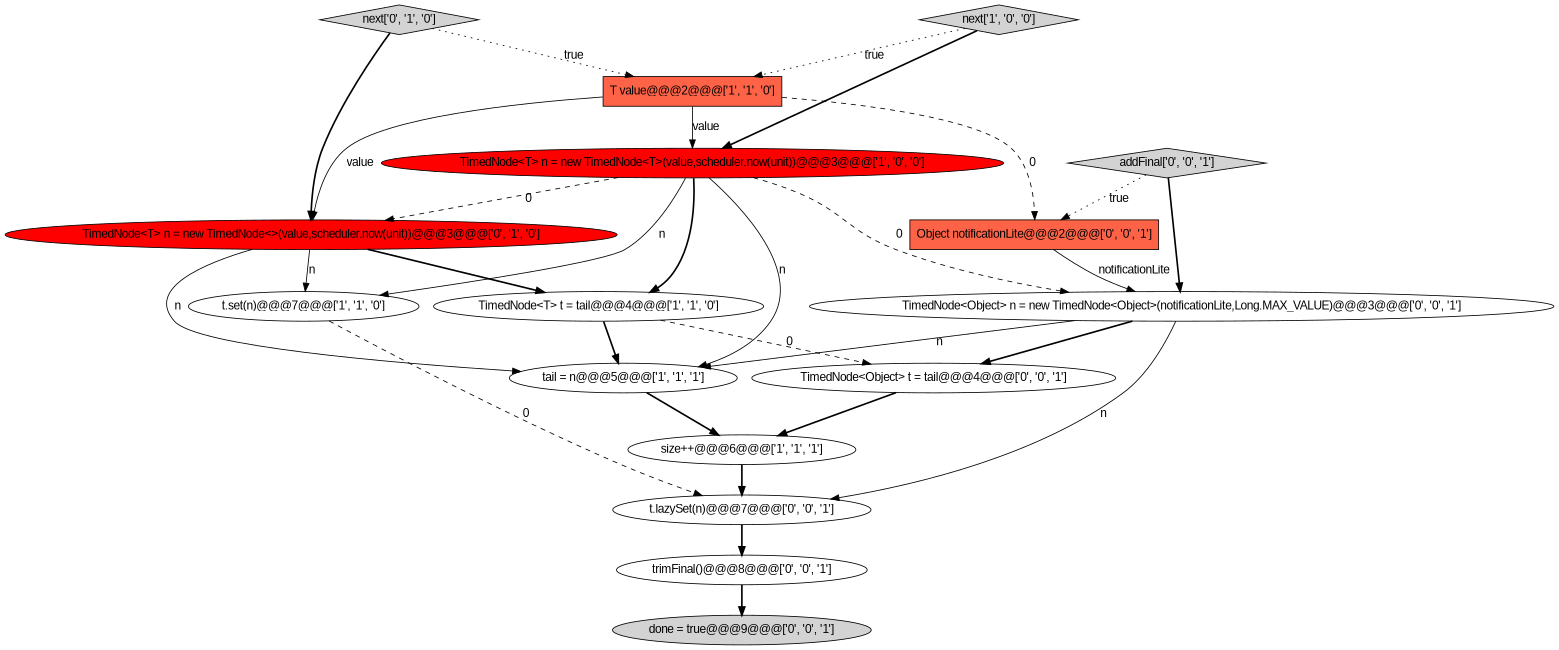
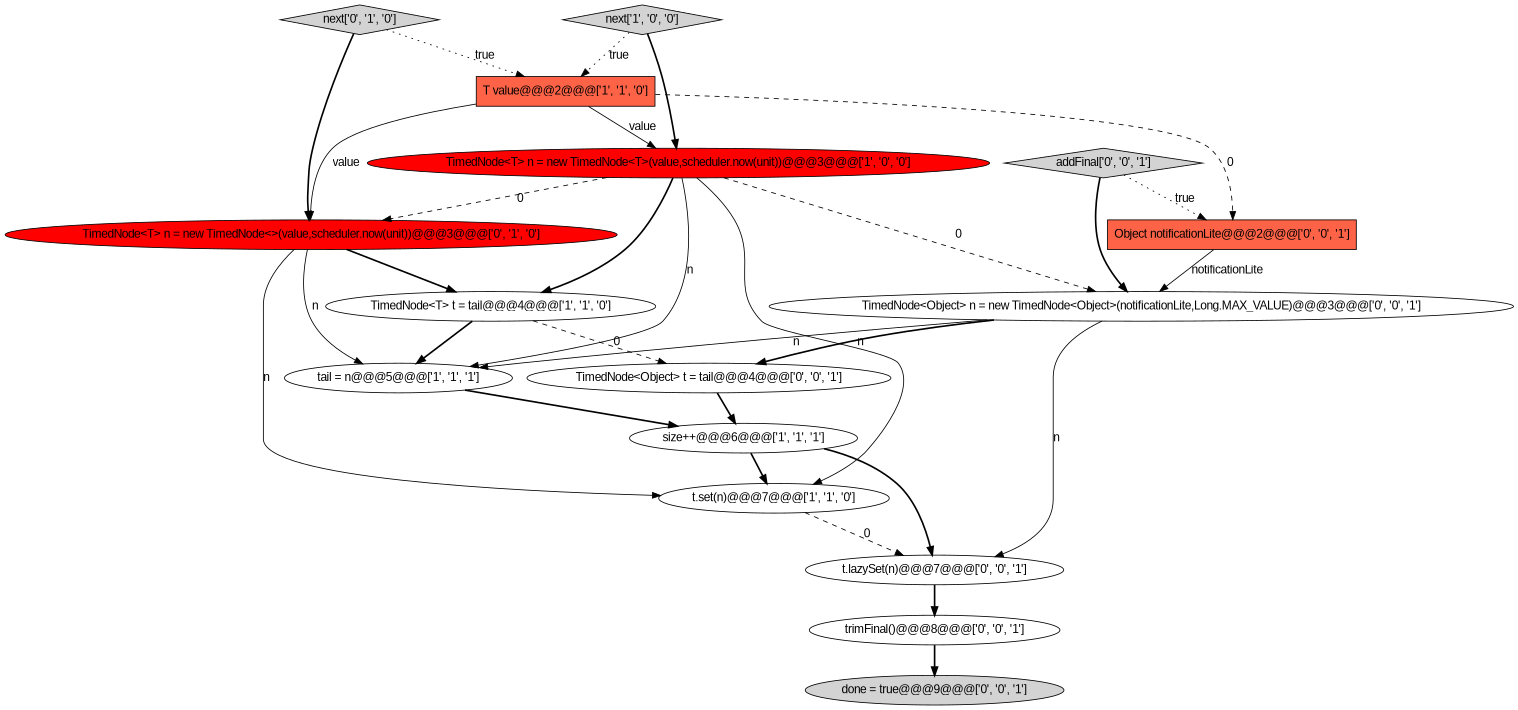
edge "size++@@@6@@@['1', '1', '1']" -> "t.set(n)@@@7@@@['1', '1', '0']": added
